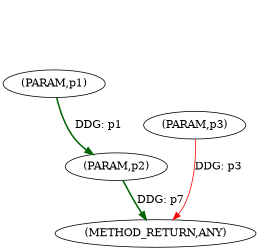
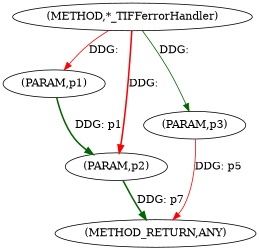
node "(METHOD,*_TIFFerrorHandler)": added
edge "(PARAM,p3)" -> "(METHOD_RETURN,ANY)": label "DDG: p3" -> "DDG: p5"
